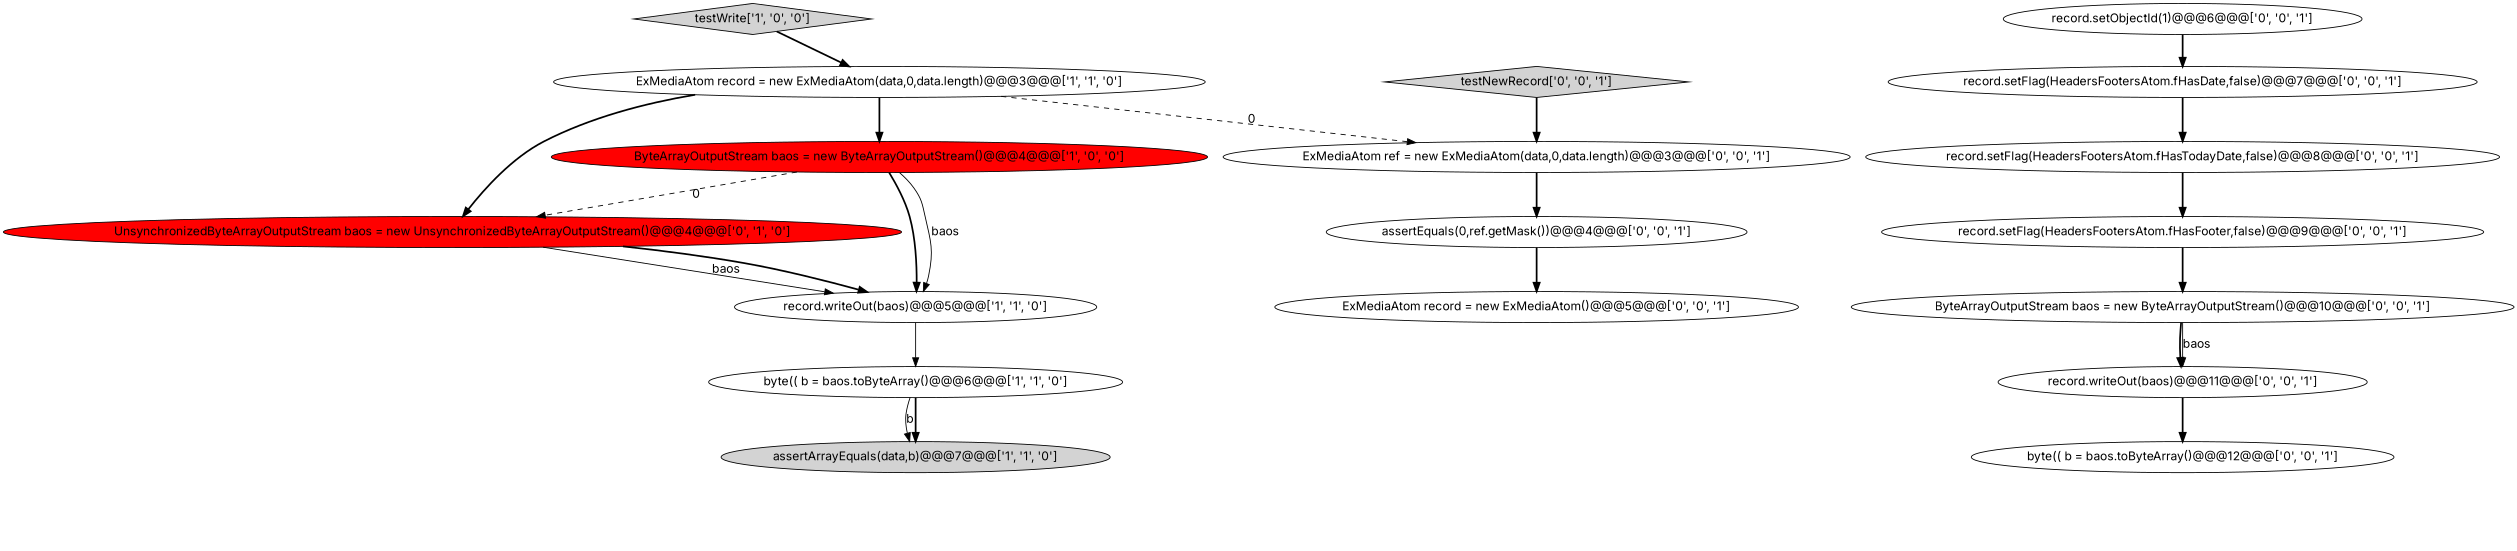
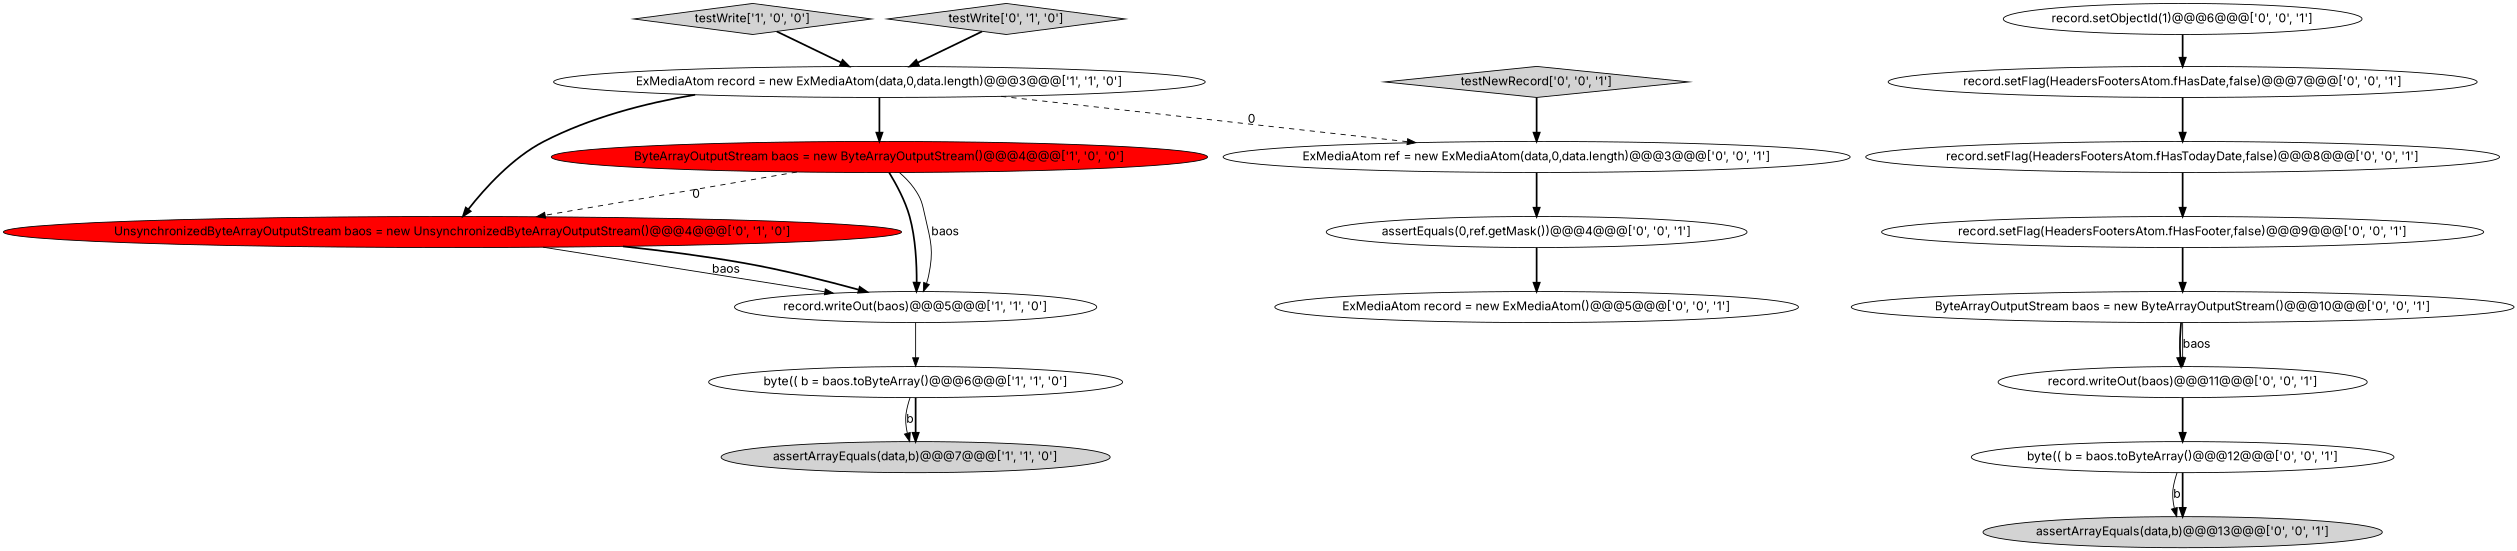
node "testWrite['0', '1', '0']": added
node "assertArrayEquals(data,b)@@@13@@@['0', '0', '1']": added
